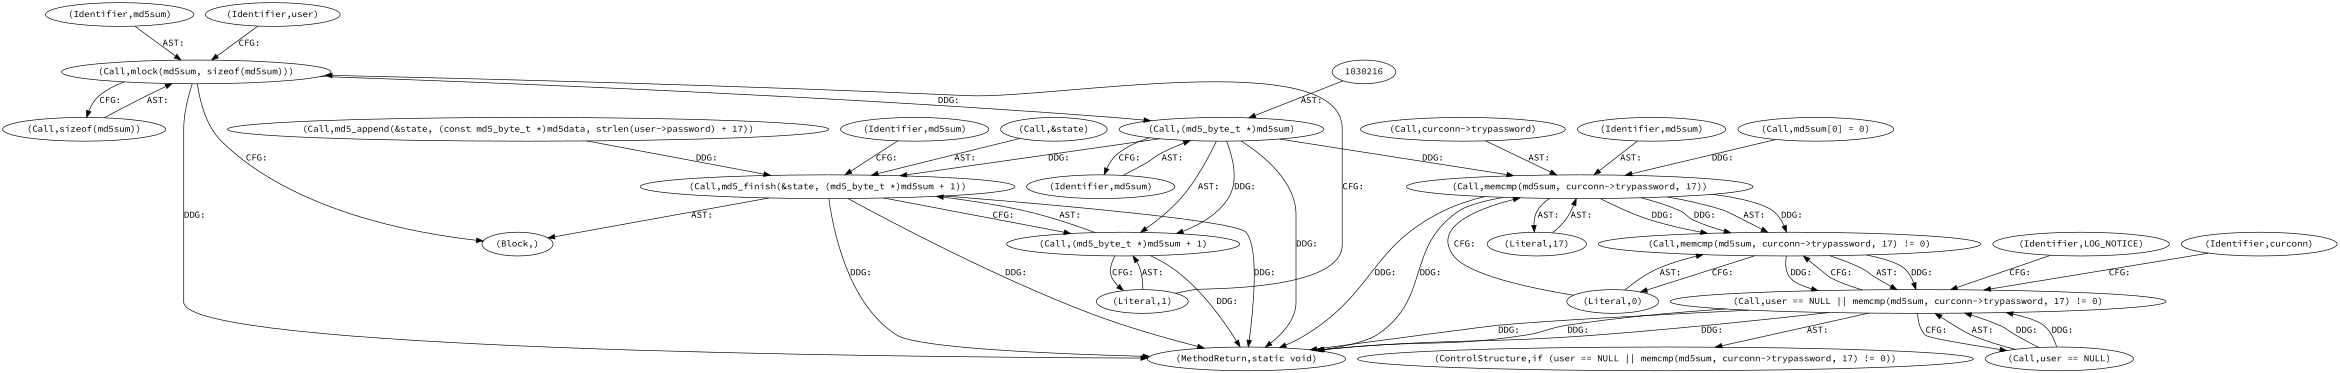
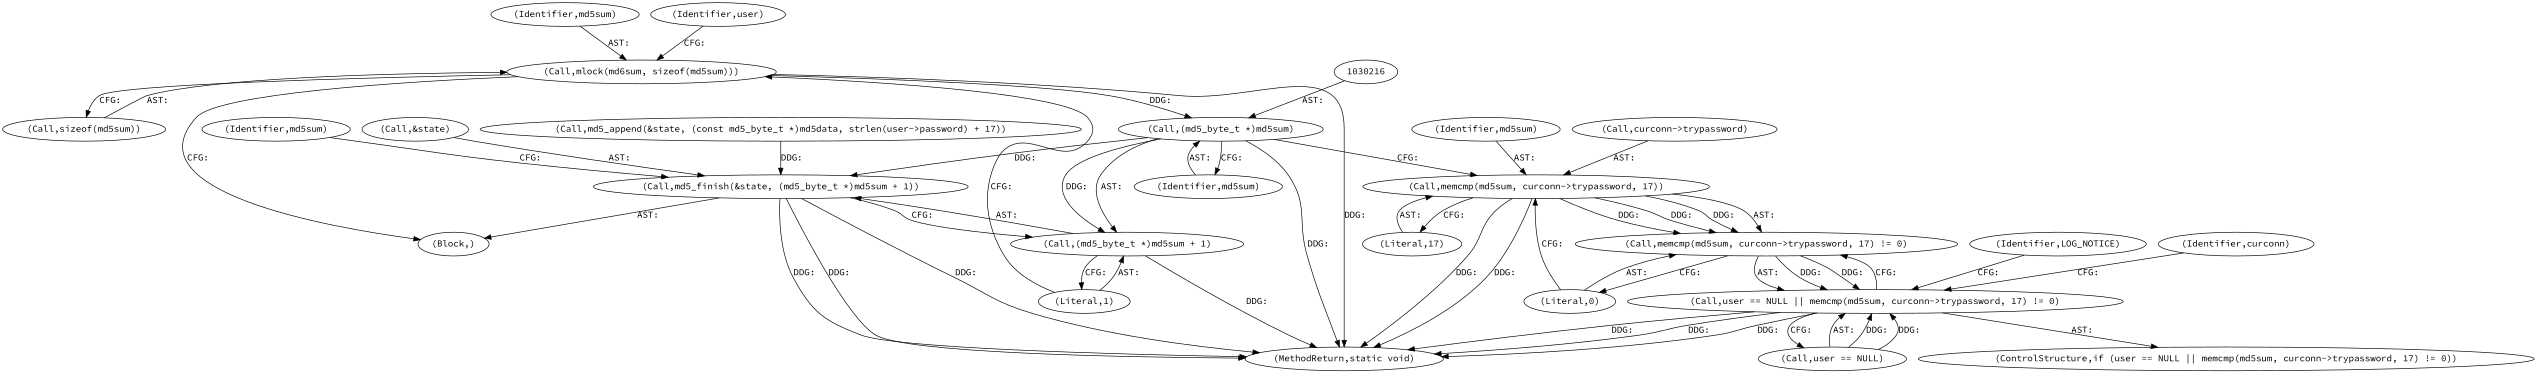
node "(Call,mlock(md5sum, sizeof(md5sum)))": label "(Call,mlock(md5sum, sizeof(md5sum)))" -> "(Call,mlock(md6sum, sizeof(md5sum)))"
node "(Call,md5sum[0] = 0)": removed
edge "(Call,(md5_byte_t *)md5sum)" -> "(Call,memcmp(md5sum, curconn->trypassword, 17))": label "DDG: " -> "CFG: "
edge "(Call,memcmp(md5sum, curconn->trypassword, 17))" -> "(Literal,17)": label "AST: " -> "CFG: "
